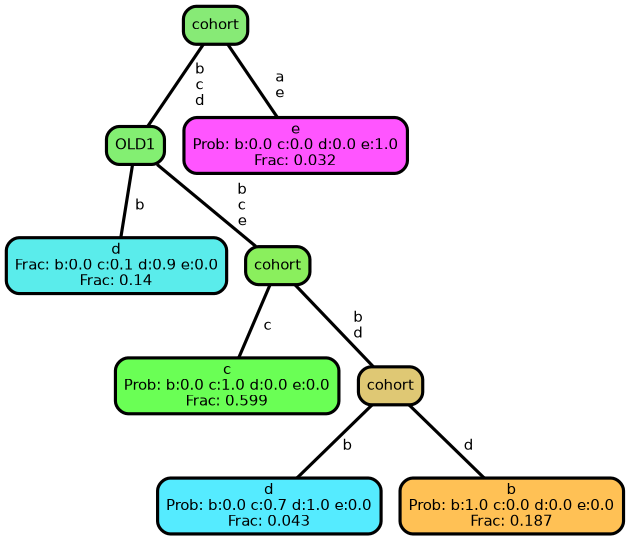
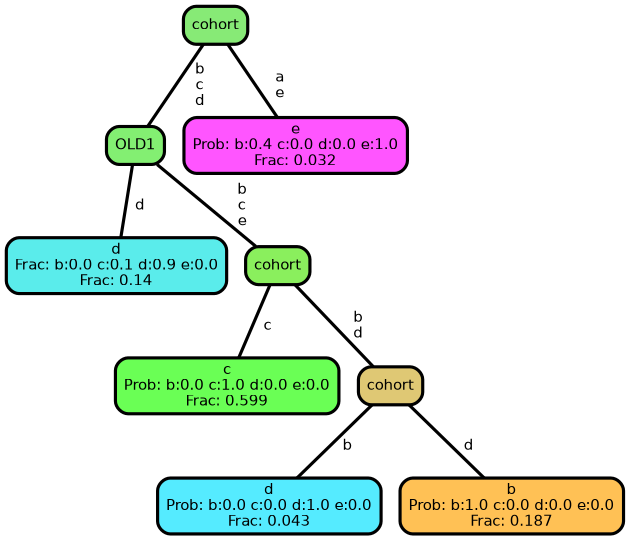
node "e Prob: b:0.0 c:0.0 d:0.0 e:1.0 Frac: 0.032": label "e Prob: b:0.0 c:0.0 d:0.0 e:1.0 Frac: 0.032" -> "e Prob: b:0.4 c:0.0 d:0.0 e:1.0 Frac: 0.032"
edge "OLD1" -- "d Frac: b:0.0 c:0.1 d:0.9 e:0.0 Frac: 0.14": label " b" -> " d"
node "d Prob: b:0.0 c:0.7 d:1.0 e:0.0 Frac: 0.043": label "d Prob: b:0.0 c:0.7 d:1.0 e:0.0 Frac: 0.043" -> "d Prob: b:0.0 c:0.0 d:1.0 e:0.0 Frac: 0.043"
